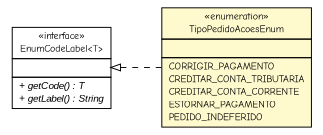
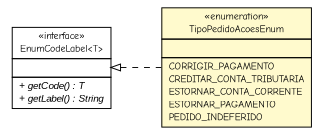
node "TipoPedidoAcoesEnum": text "CREDITAR_CONTA_CORRENTE" -> "ESTORNAR_CONTA_CORRENTE"
